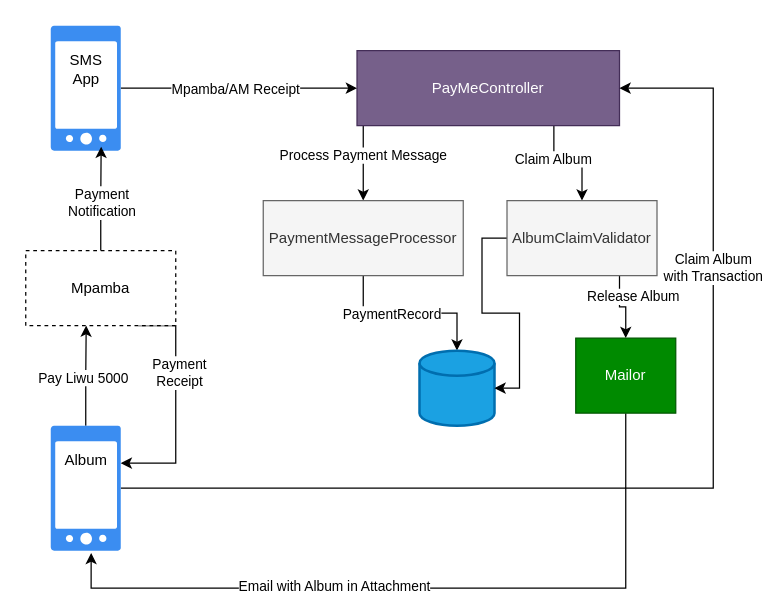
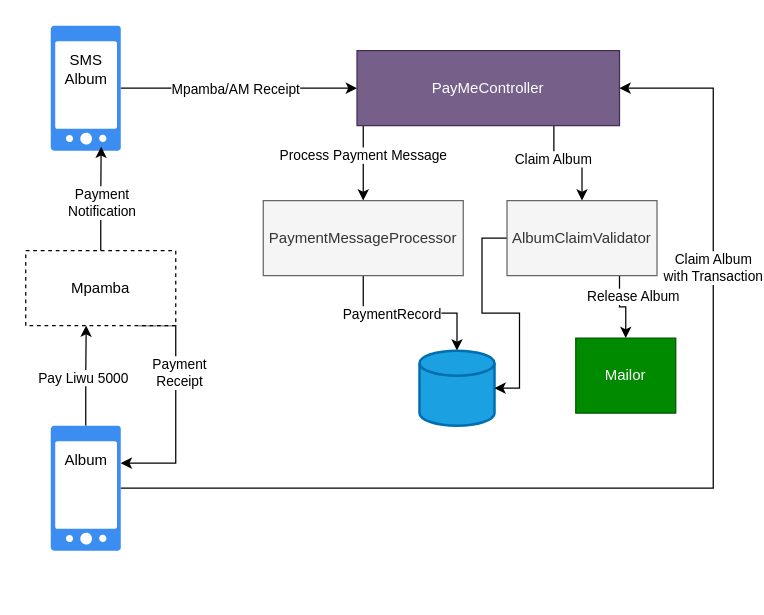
node "SMS App": label "SMS App" -> "SMS Album"
edge "Mailor" -> "Album": removed, label "Email with Album in Attachment"
